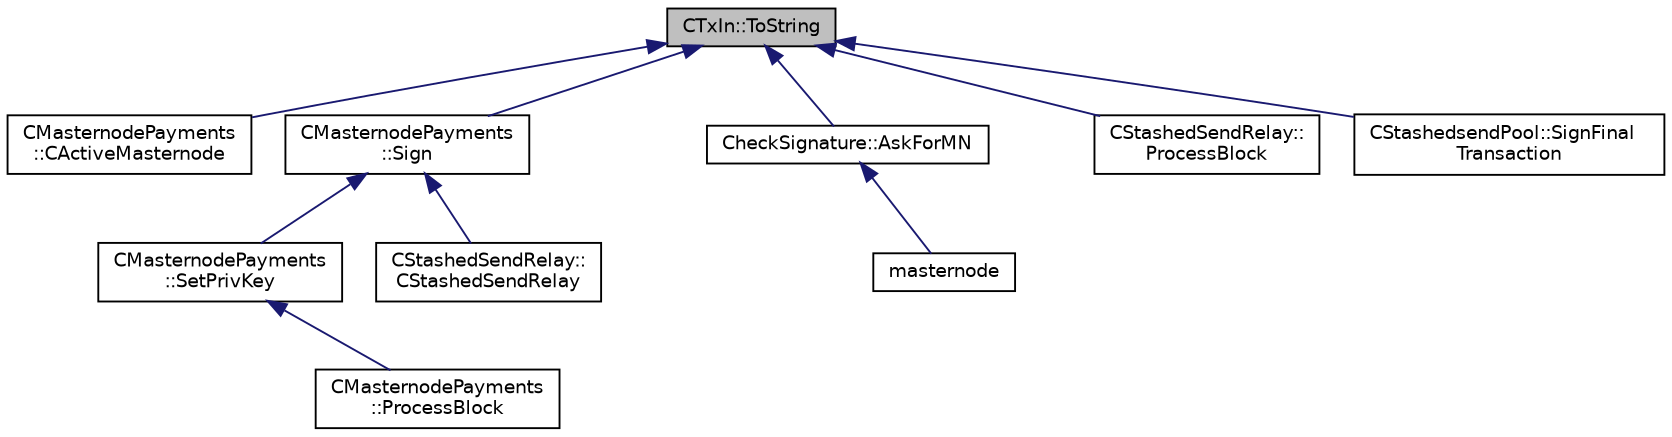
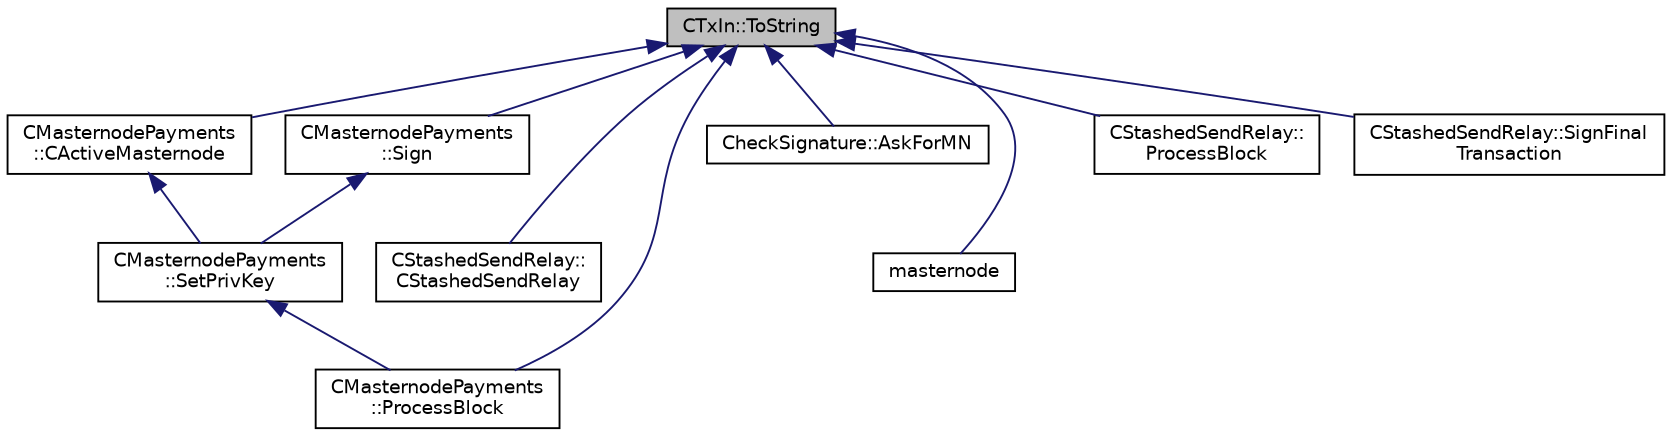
node "CStashedsendPool::SignFinal Transaction": label "CStashedsendPool::SignFinal Transaction" -> "CStashedSendRelay::SignFinal Transaction"
edge "CMasternodePayments ::SetPrivKey" -> "CMasternodePayments ::CActiveMasternode": added
edge "masternode" -> "CheckSignature::AskForMN": now "masternode" -> "CTxIn::ToString"
edge "CStashedSendRelay:: CStashedSendRelay" -> "CMasternodePayments ::Sign": now "CStashedSendRelay:: CStashedSendRelay" -> "CTxIn::ToString"
edge "CMasternodePayments ::ProcessBlock" -> "CTxIn::ToString": added
